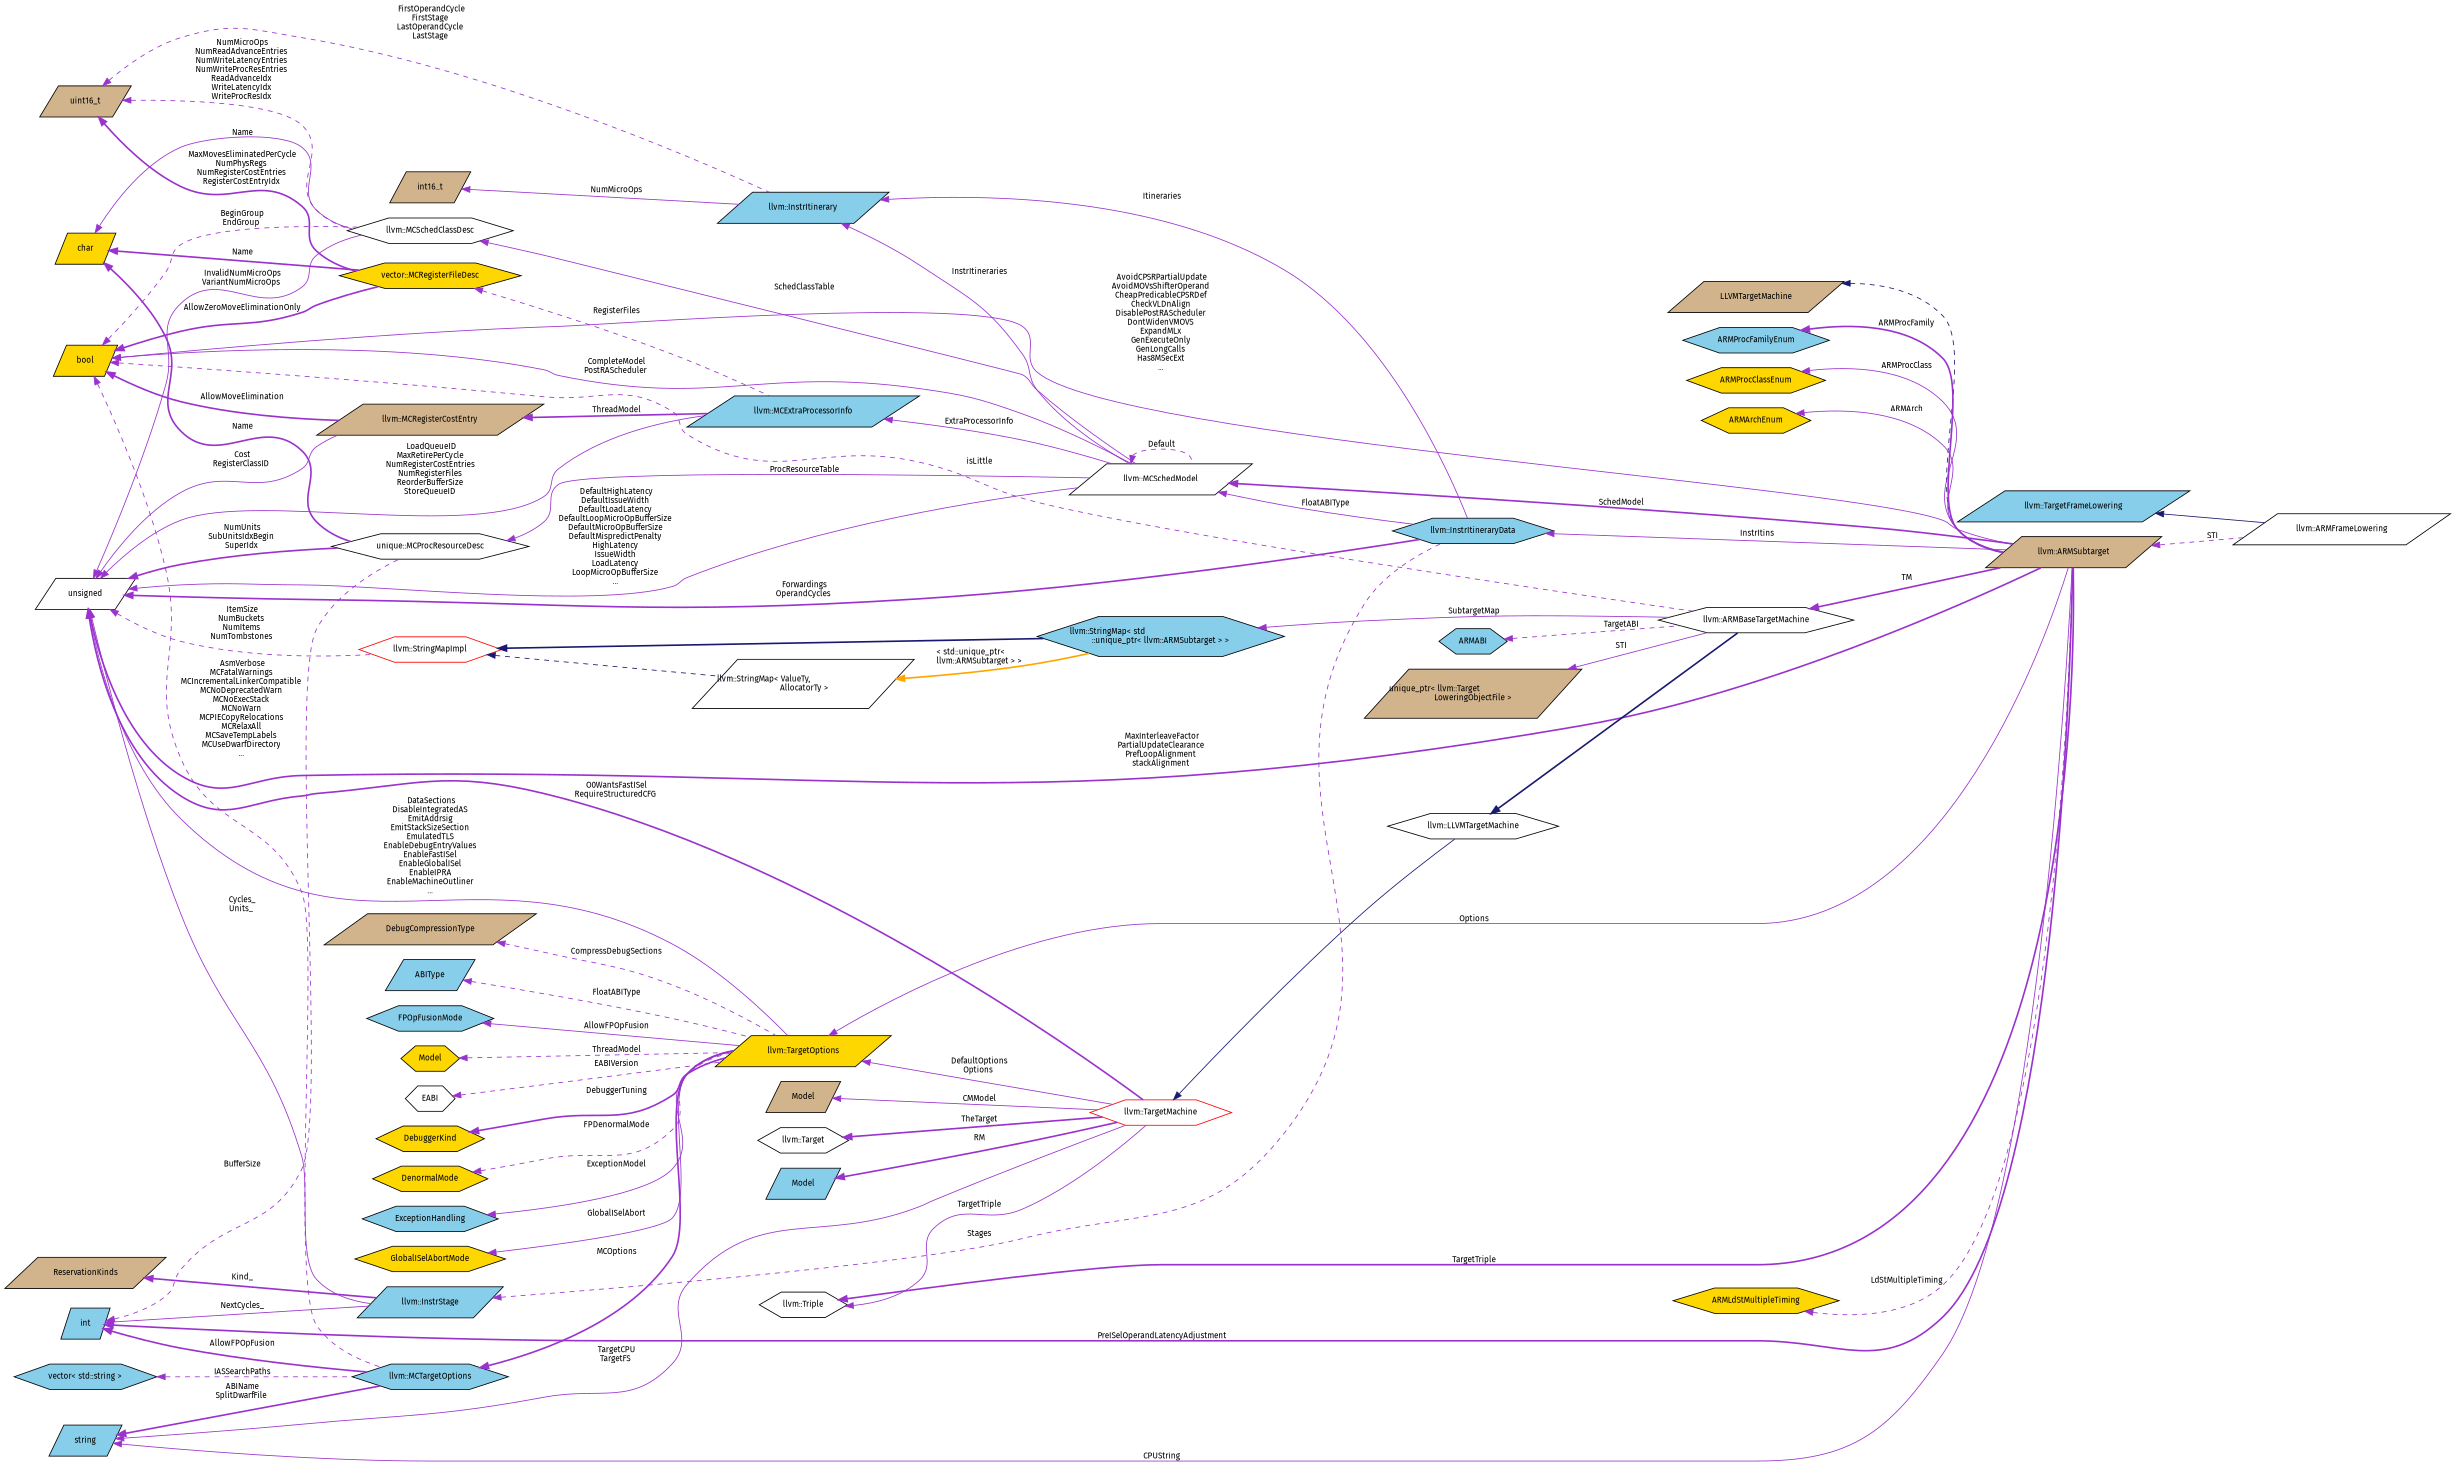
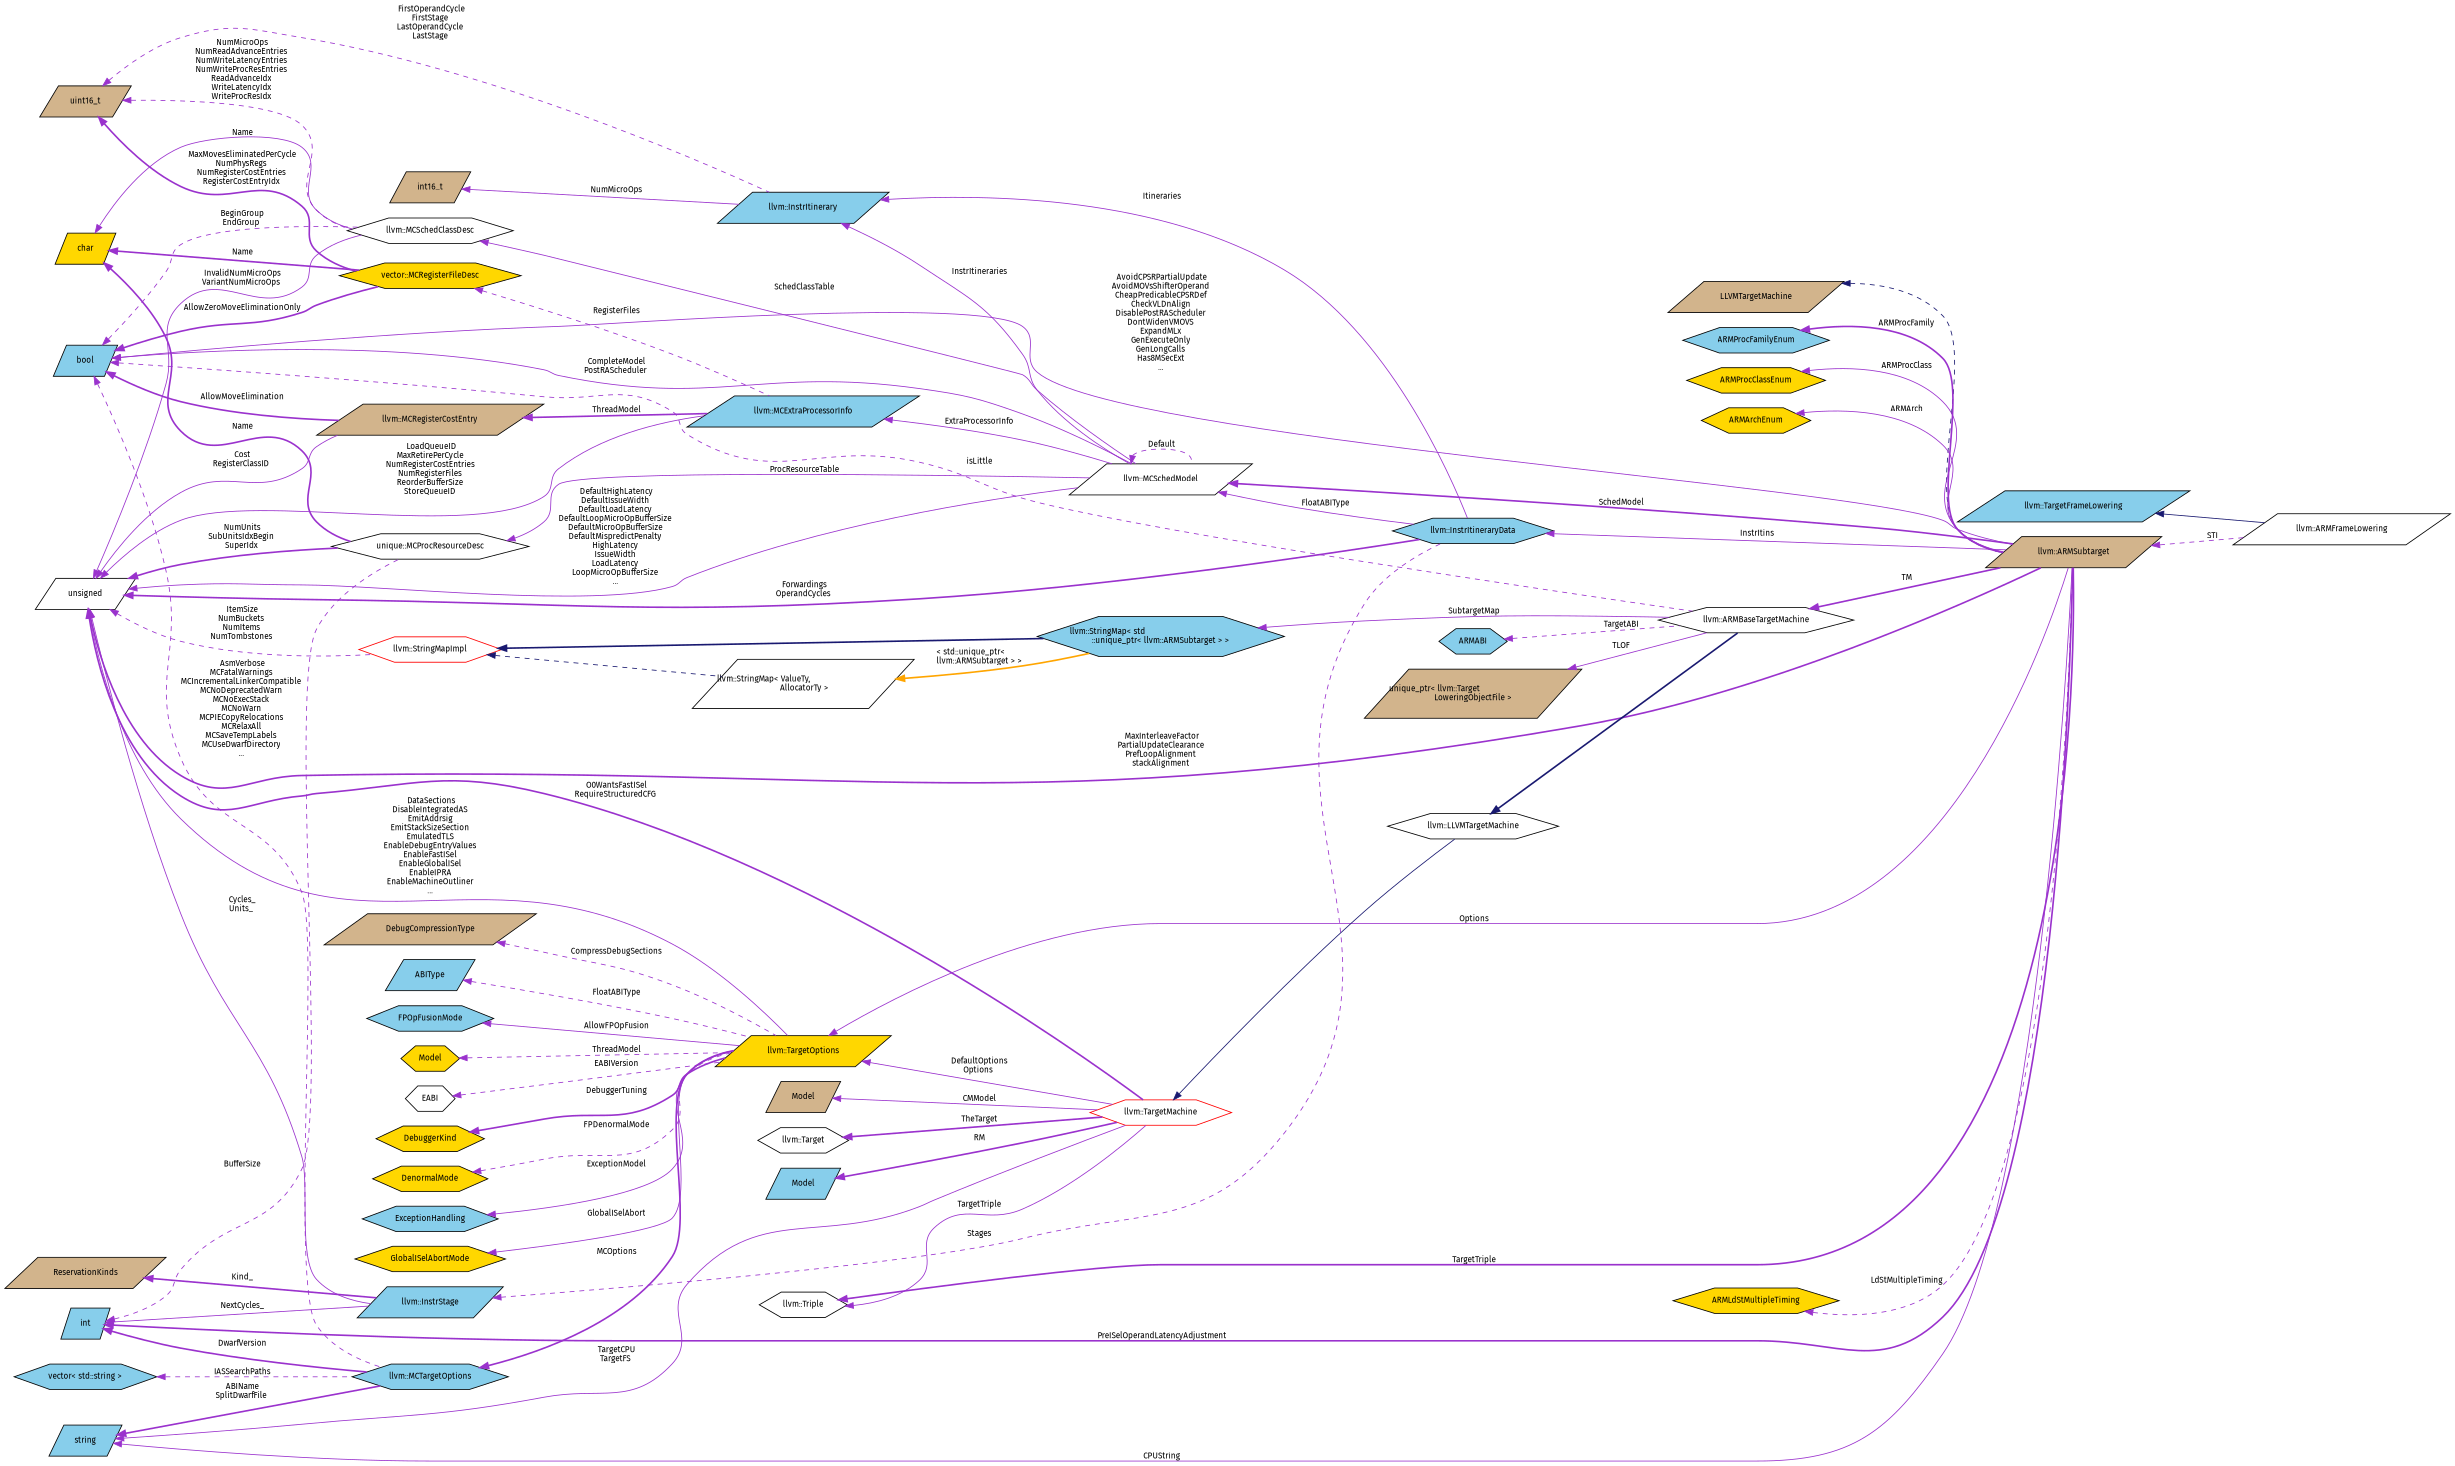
node "bool": fillcolor gold -> skyblue
edge "llvm::ARMBaseTargetMachine" -> "unique_ptr< llvm::Target LoweringObjectFile >": label " STI" -> " TLOF"
edge "llvm::MCTargetOptions" -> "int": label " AllowFPOpFusion" -> " DwarfVersion"
